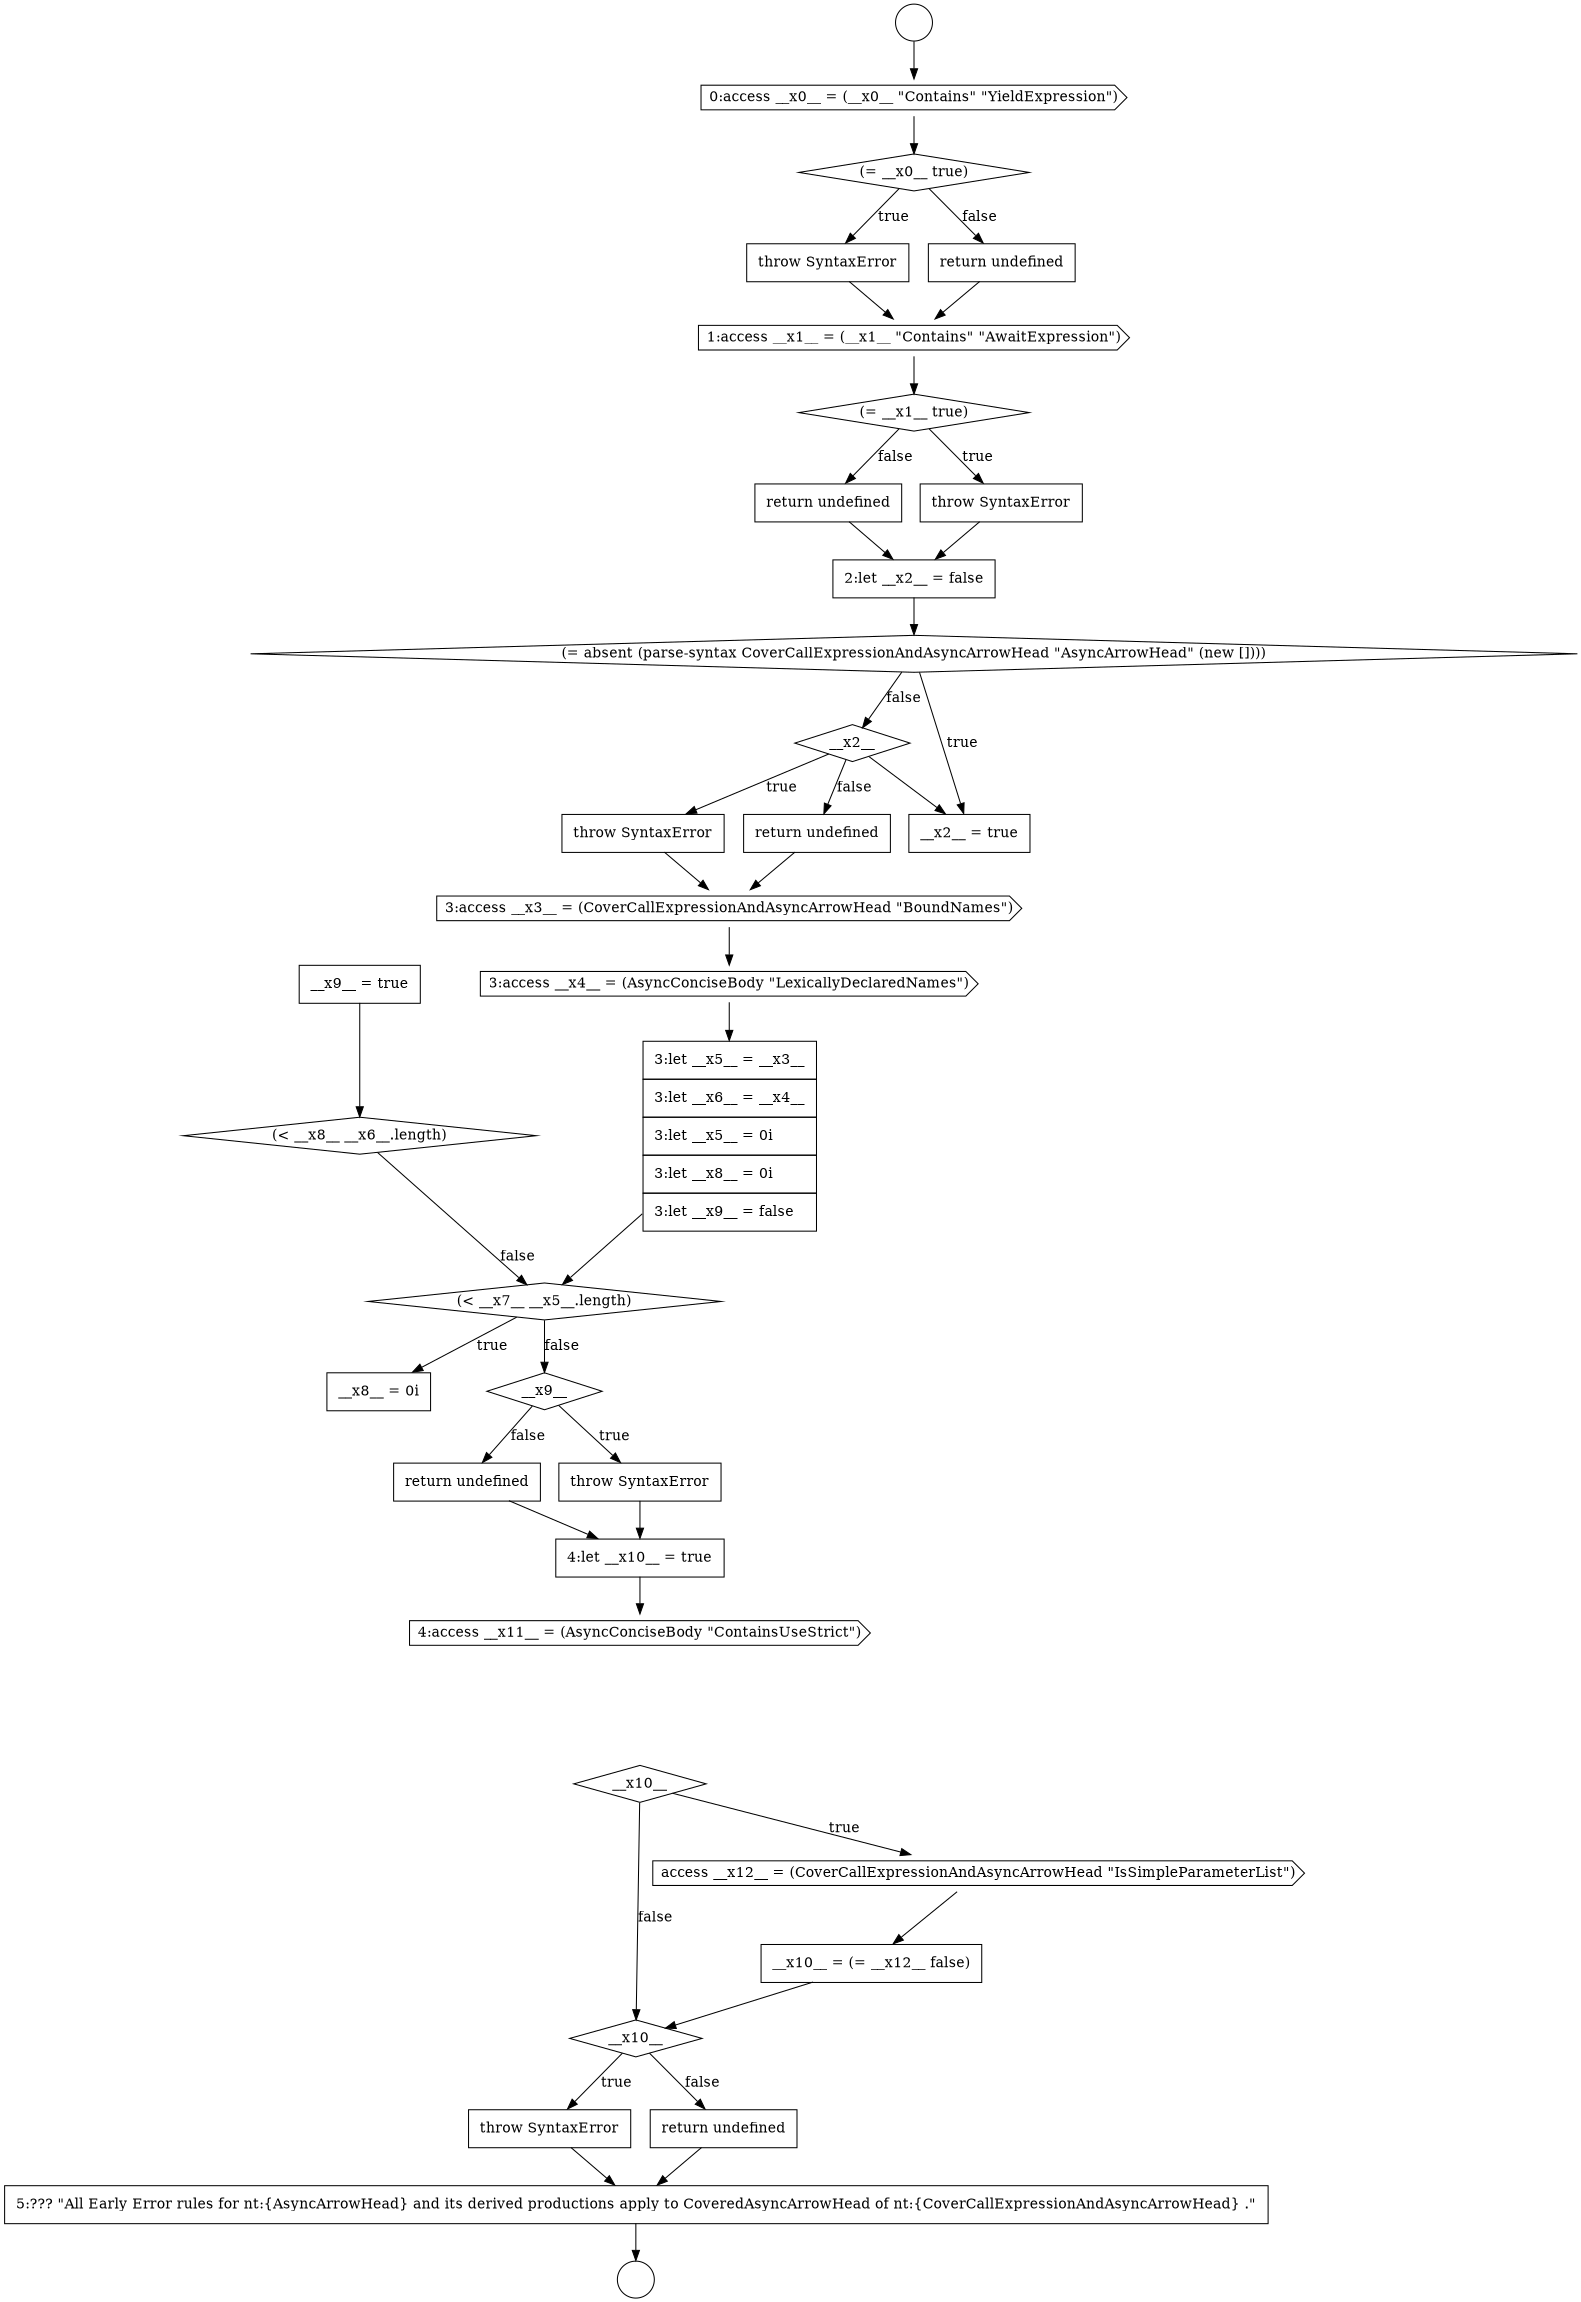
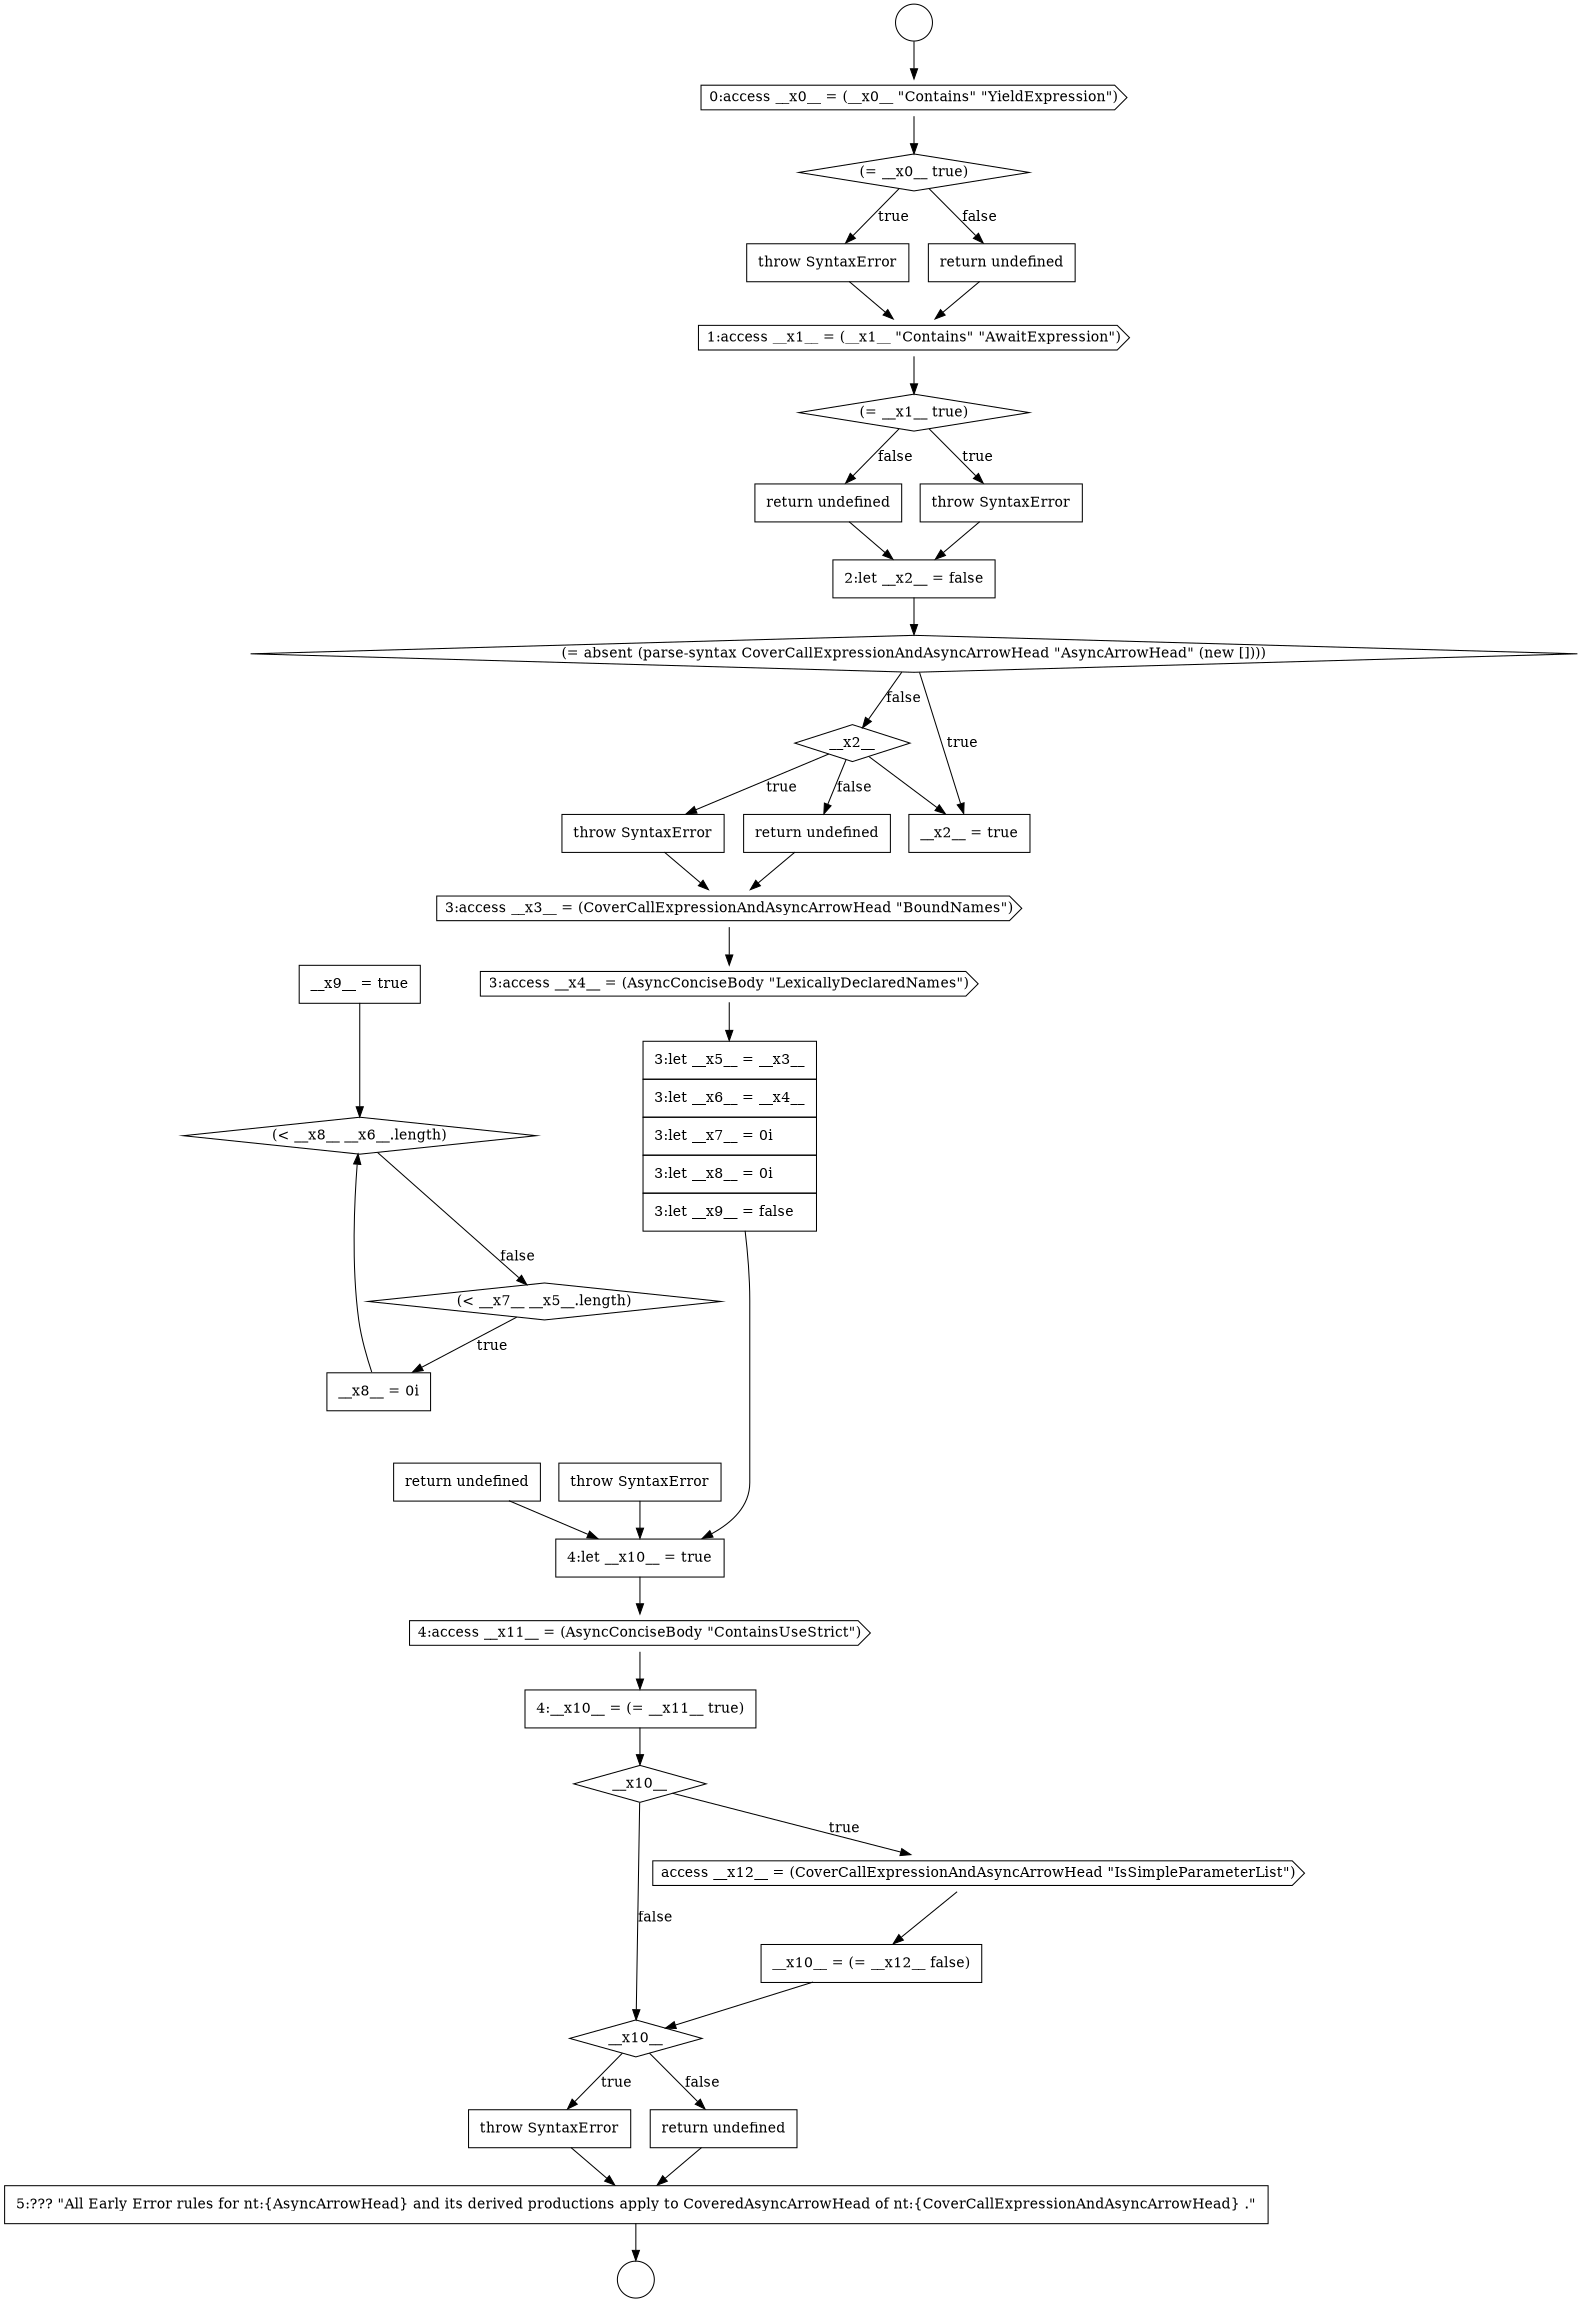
node "3:let __x5__ = __x3__": text "3:let __x5__ = 0i" -> "3:let __x7__ = 0i"
edge "3:let __x5__ = __x3__" -> "(< __x7__ __x5__.length)": now "3:let __x5__ = __x3__" -> "4:let __x10__ = true"
edge "__x8__ = 0i" -> "(< __x8__ __x6__.length)": added
node "__x9__": removed
node "4:__x10__ = (= __x11__ true)": added
